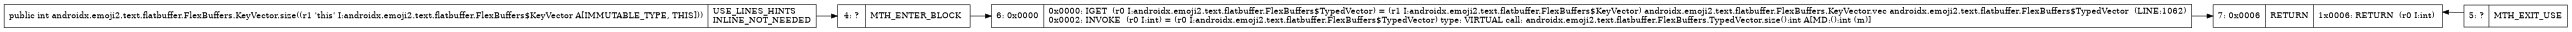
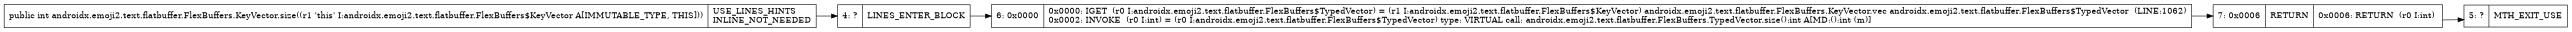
edge "5: ?" -> "7: 0x0006": reversed
node "4: ?": text "MTH_ENTER_BLOCK" -> "LINES_ENTER_BLOCK"
node "7: 0x0006": text "1x0006: RETURN  (r0 I:int)" -> "0x0006: RETURN  (r0 I:int)"
